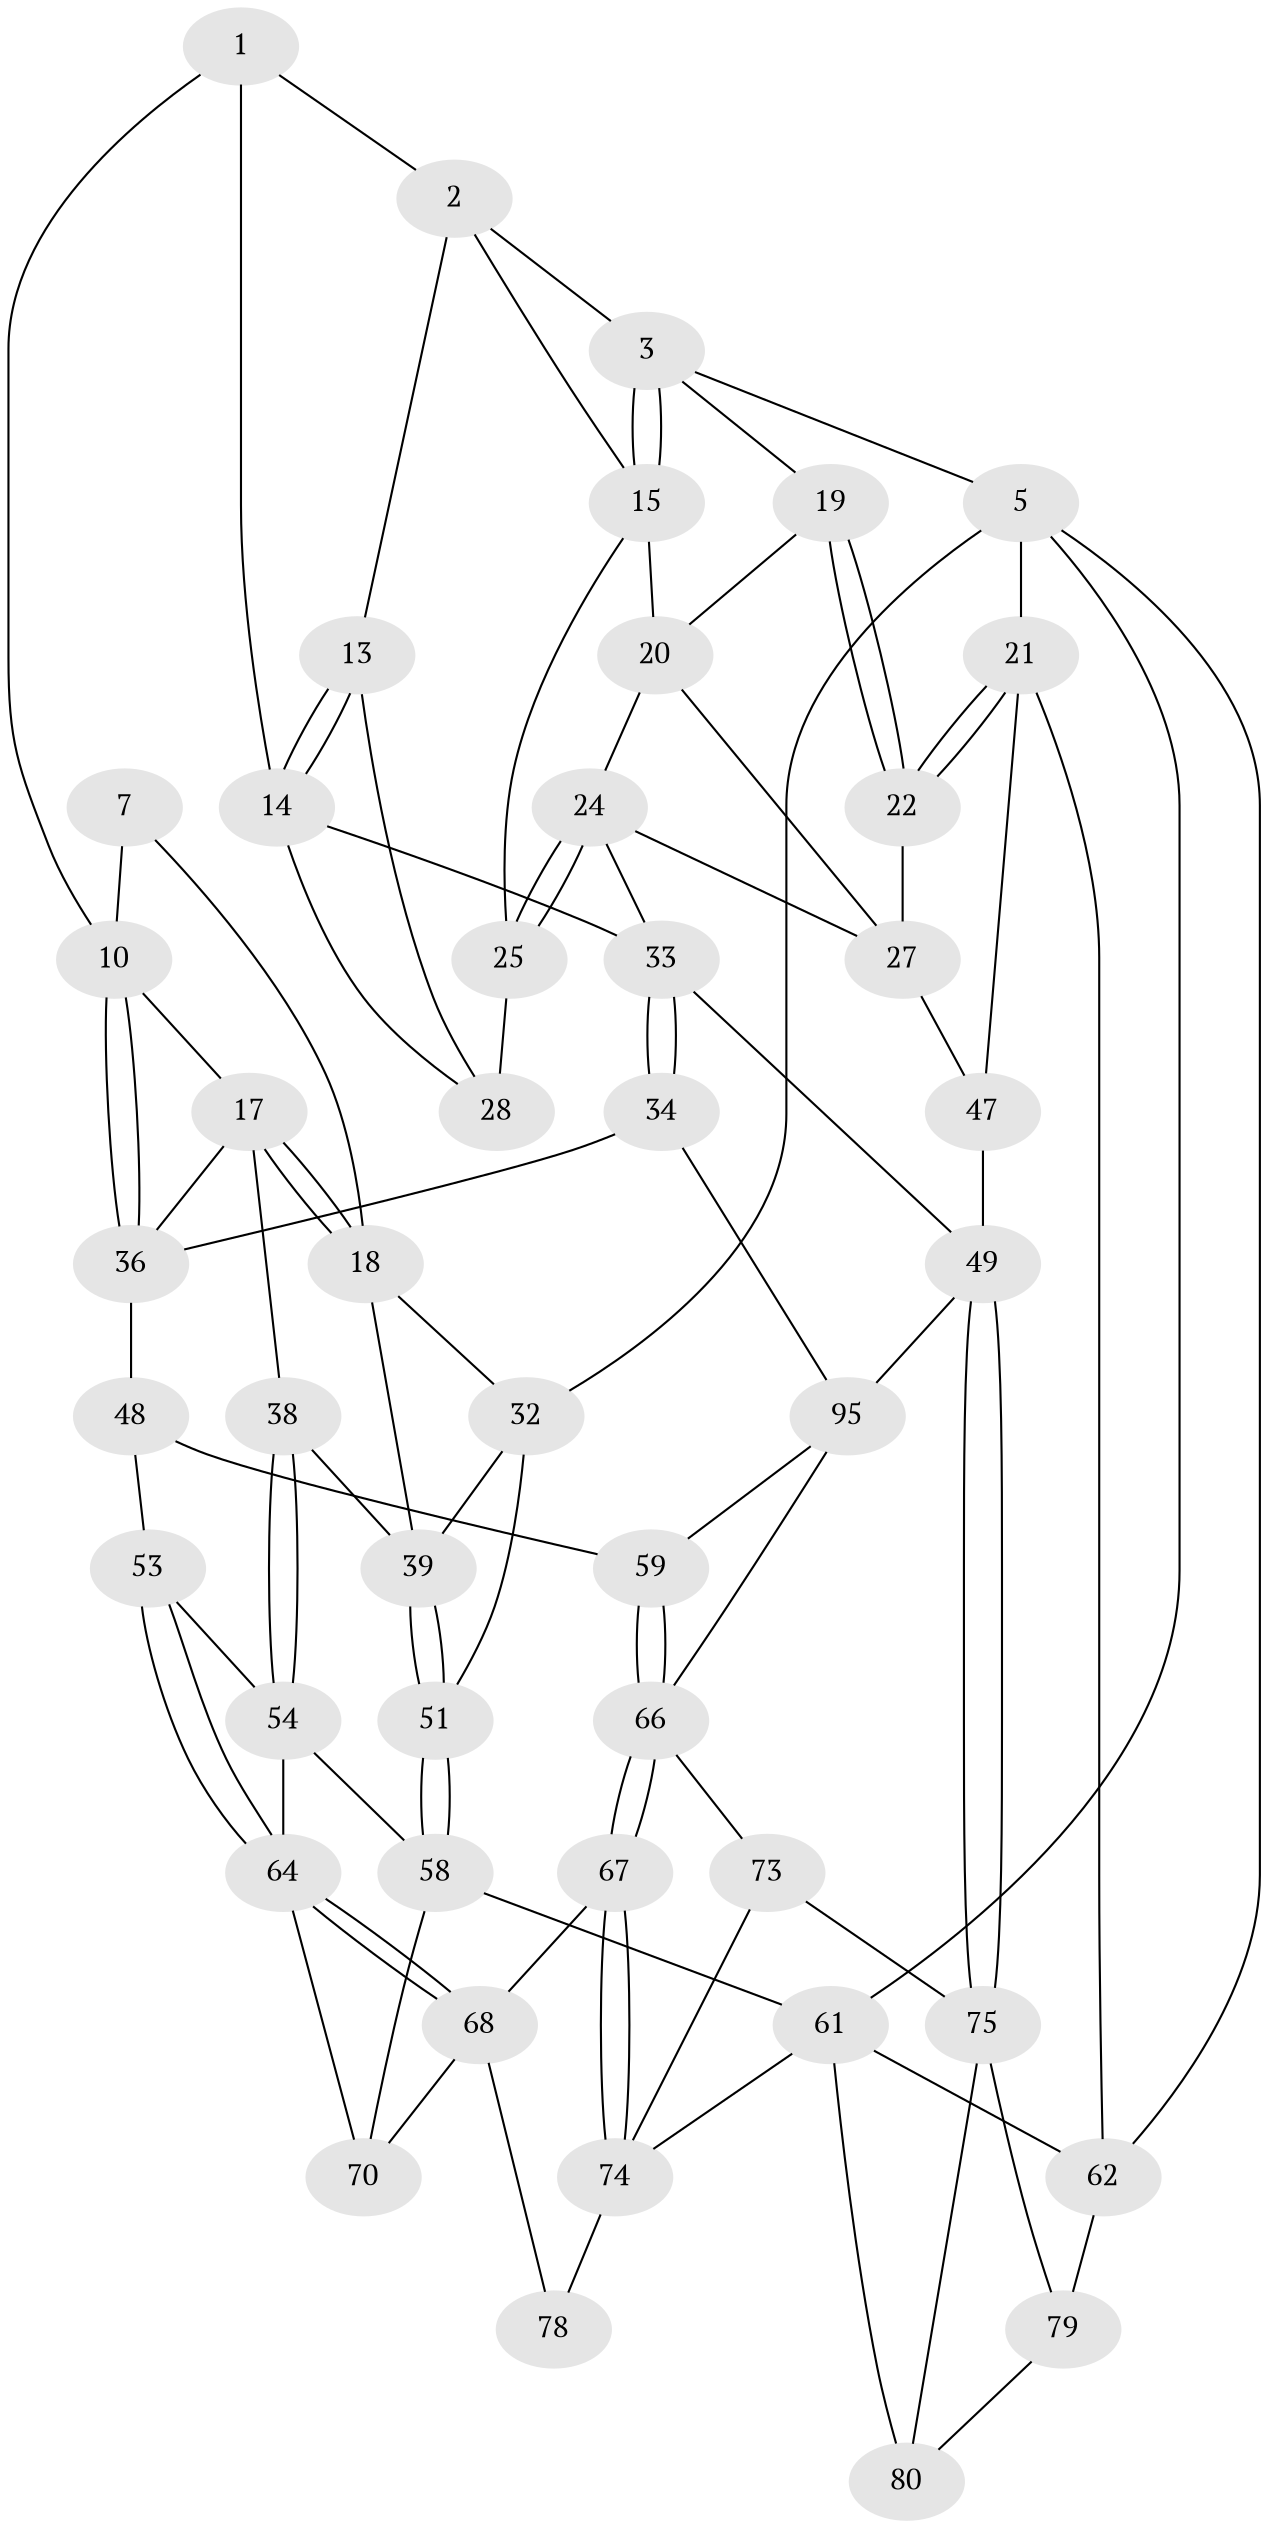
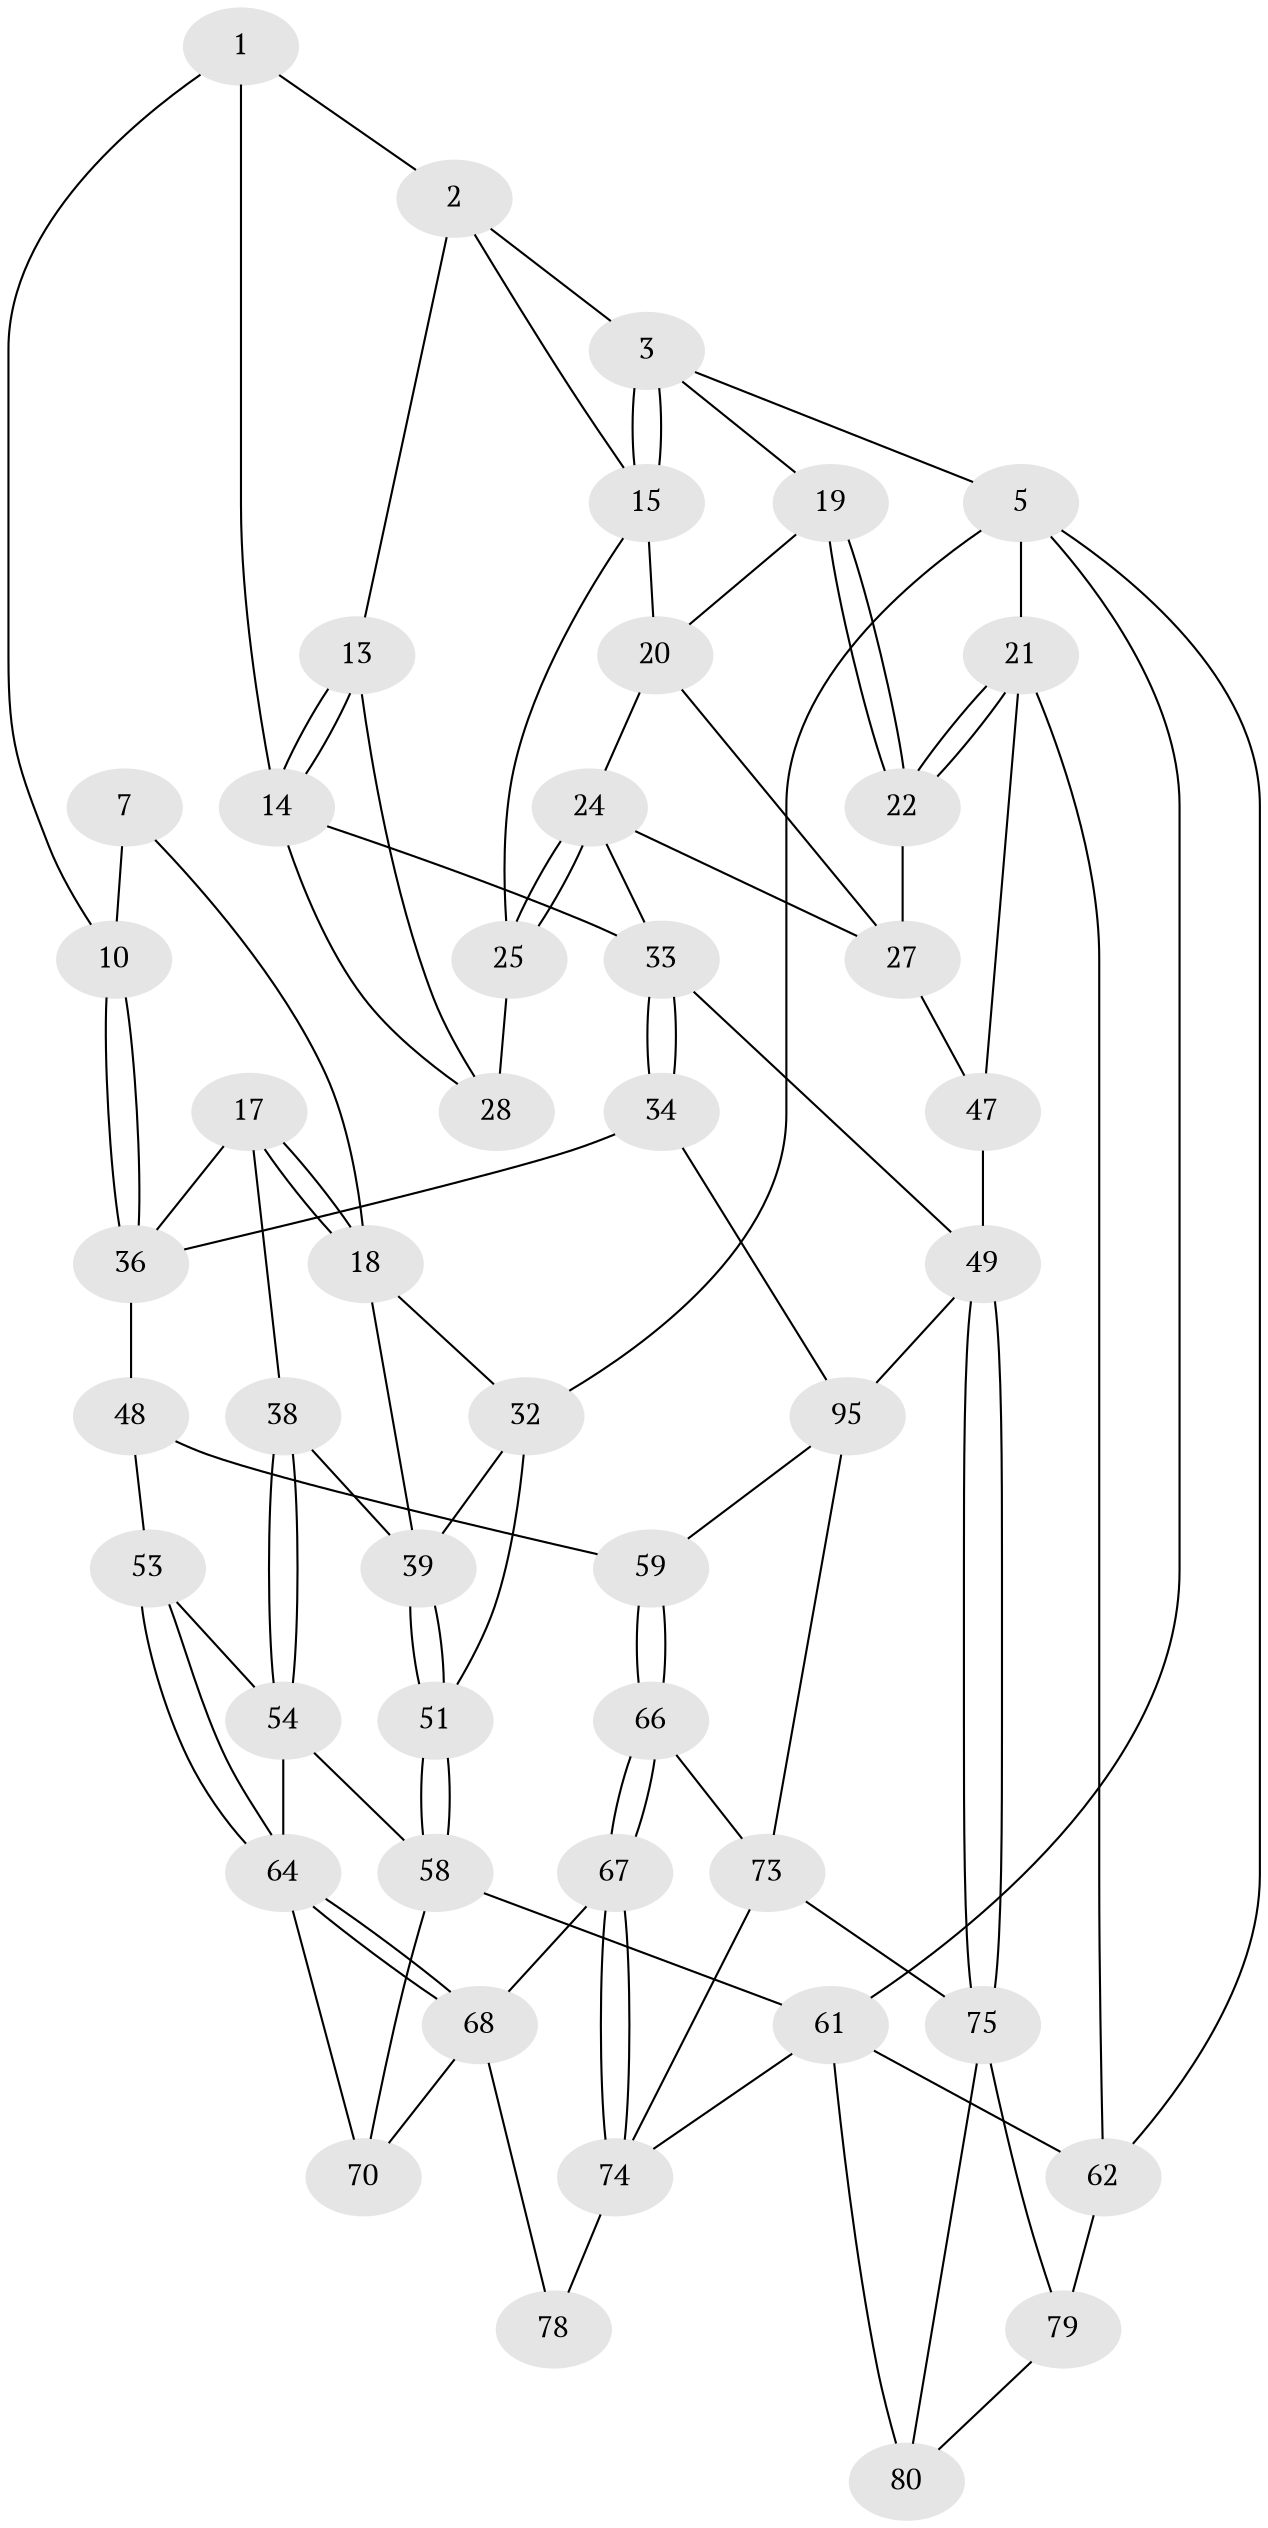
edge "10" -- "17": removed
edge "95" -- "66": now "95" -- "73"
